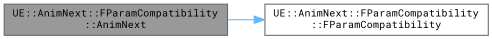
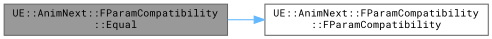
node "UE::AnimNext::FParamCompatibility ::AnimNext": label "UE::AnimNext::FParamCompatibility ::AnimNext" -> "UE::AnimNext::FParamCompatibility ::Equal"
